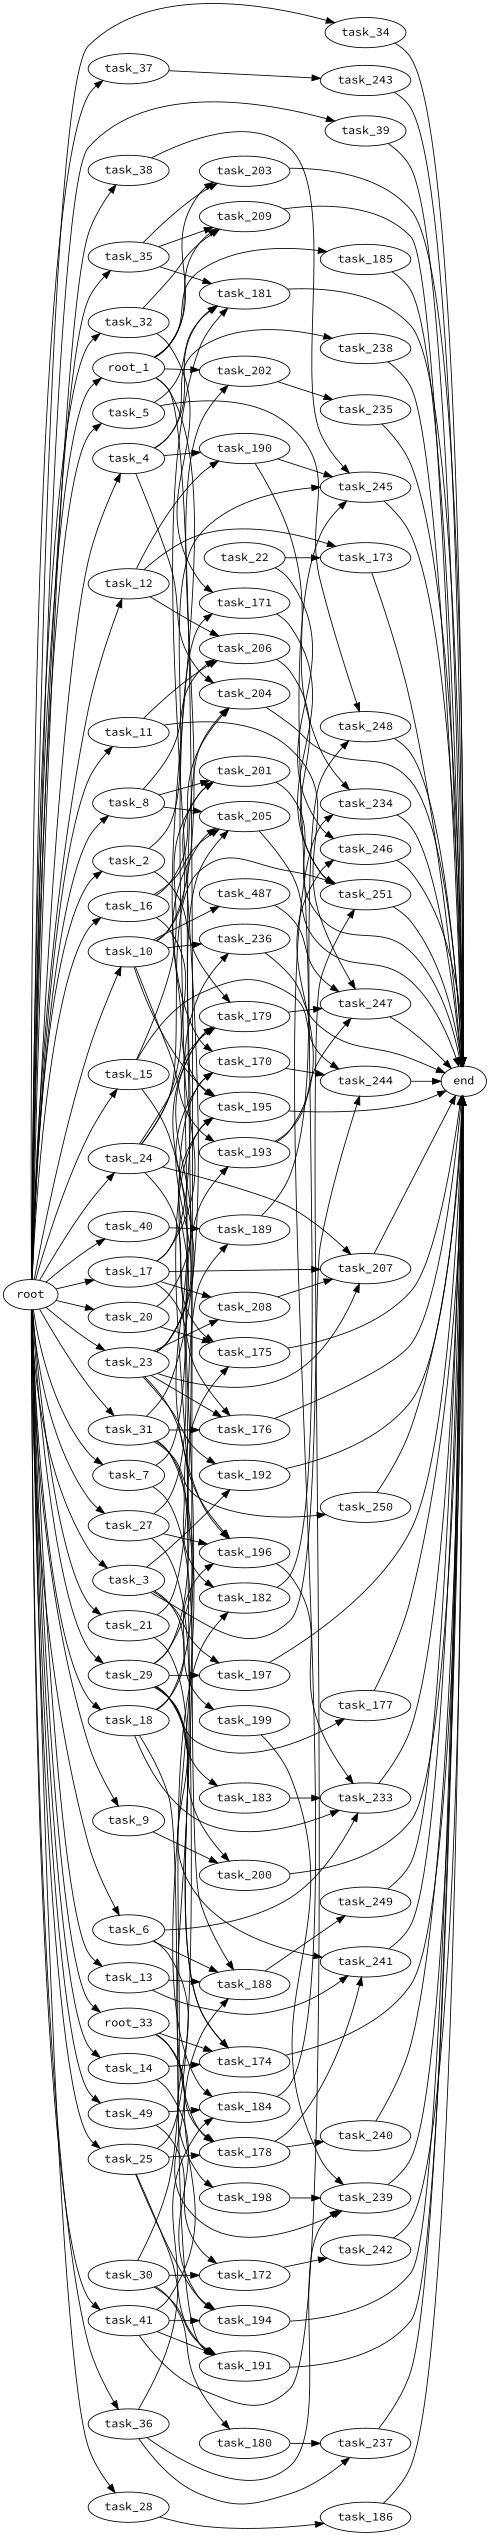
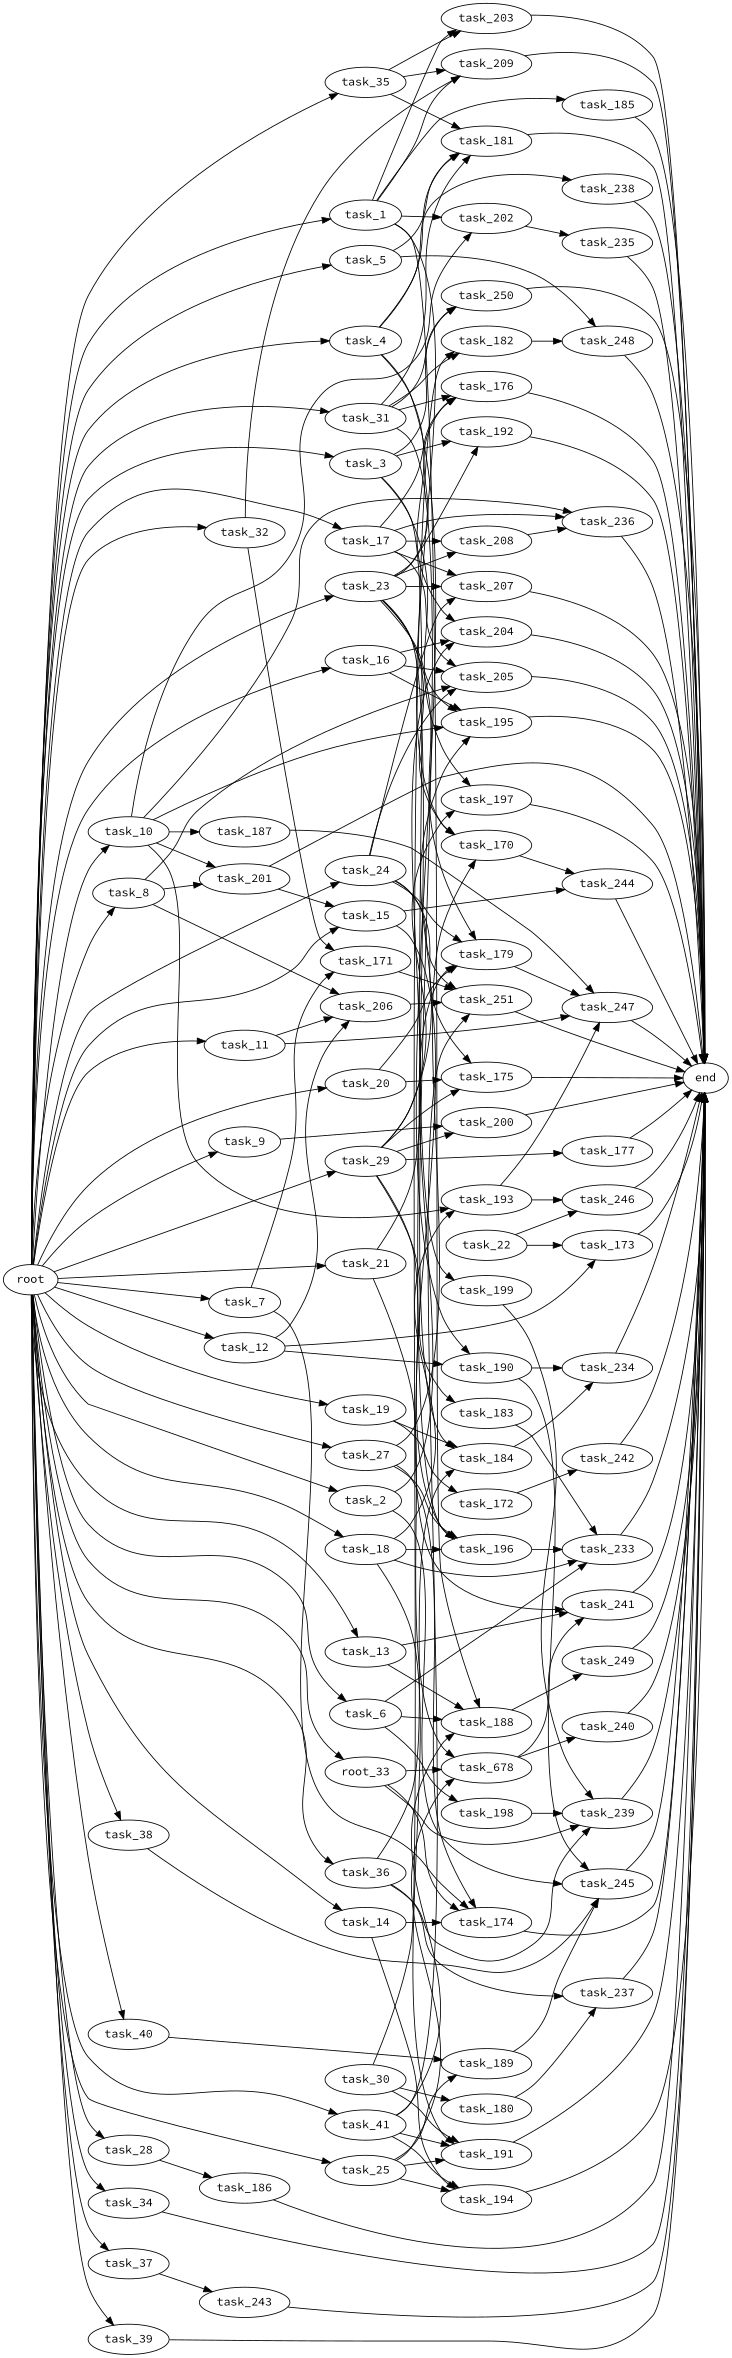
node "root_1": label "root_1" -> "task_1"
node "task_487": label "task_487" -> "task_187"
edge "task_15" -> "task_201": reversed
edge "task_208" -> "task_207": now "task_208" -> "task_236"
edge "task_3" -> "task_244": now "task_3" -> "task_250"
node "task_49": label "task_49" -> "task_19"
node "task_178": label "task_178" -> "task_678"
edge "task_30" -> "task_172": removed
